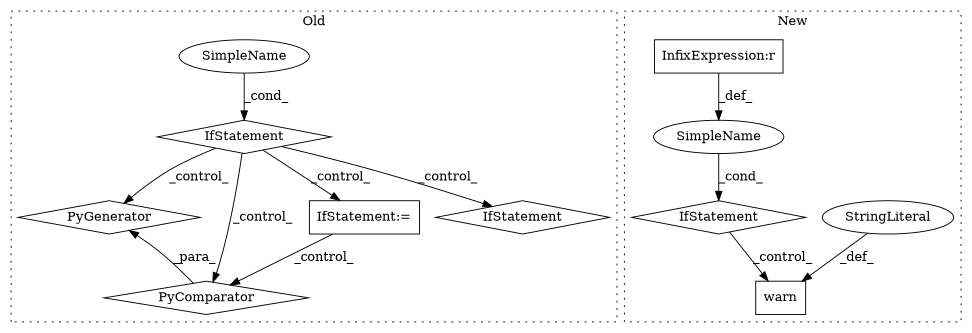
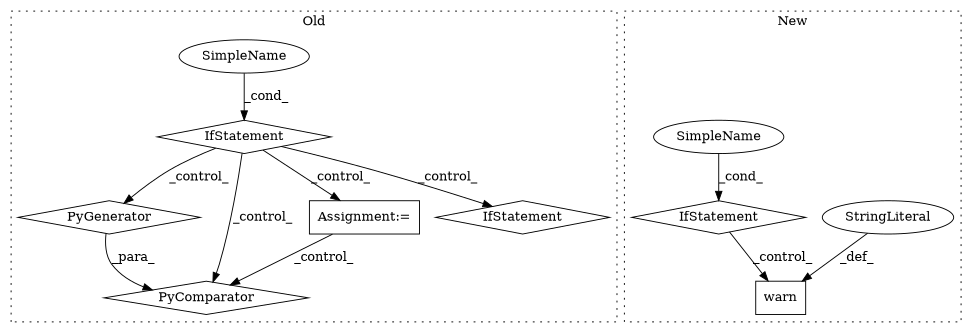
node "InfixExpression:r": removed
node "IfStatement:=": label "IfStatement:=" -> "Assignment:="
edge "PyComparator" -> "PyGenerator": reversed
